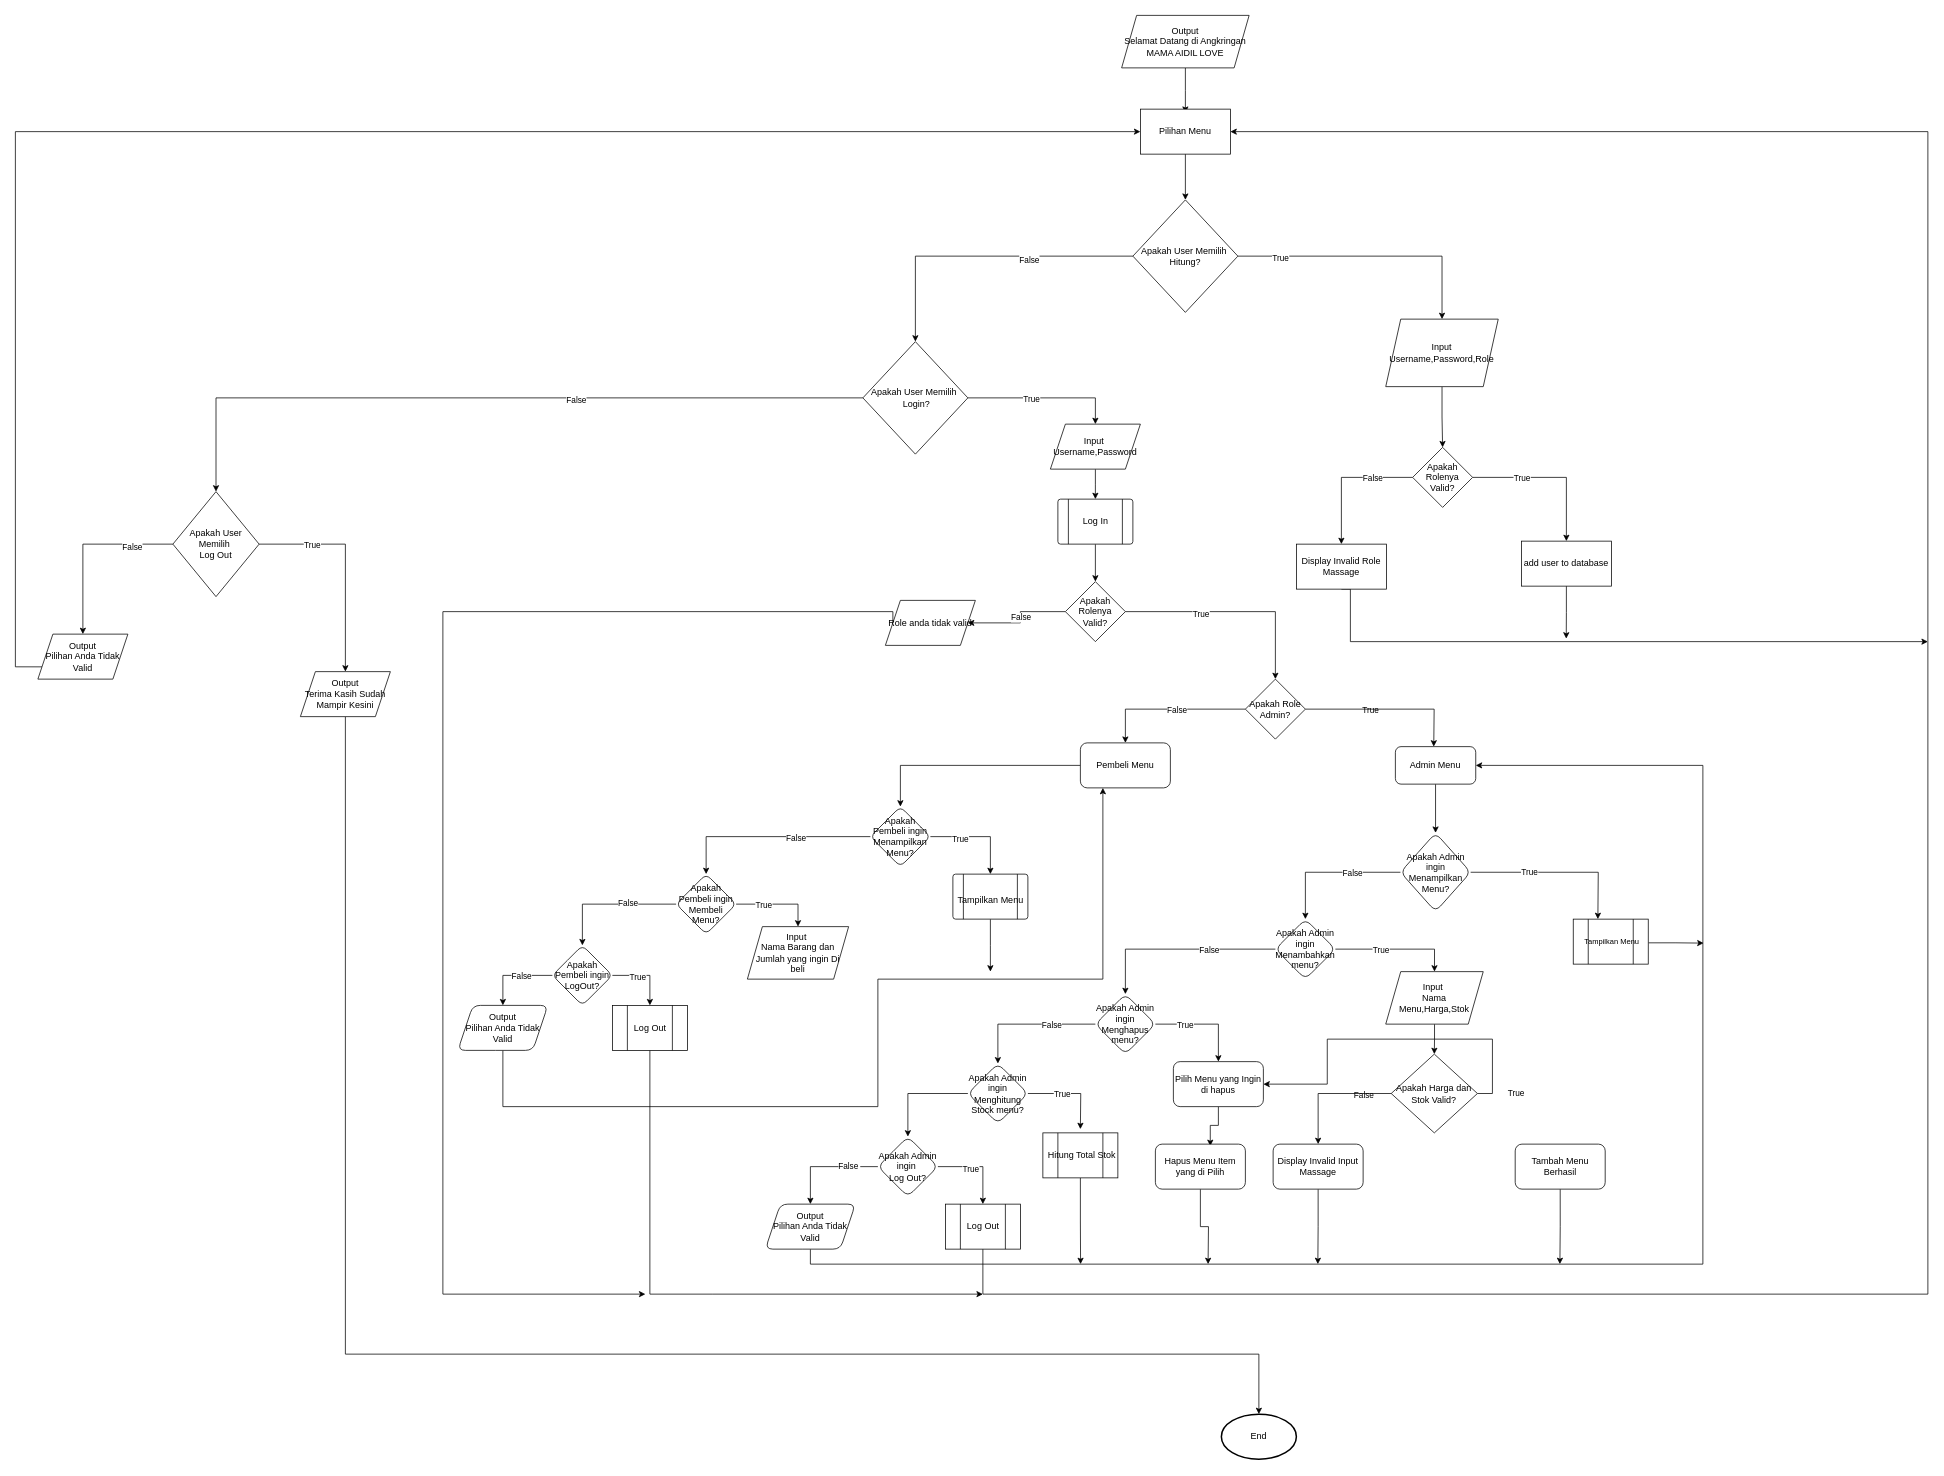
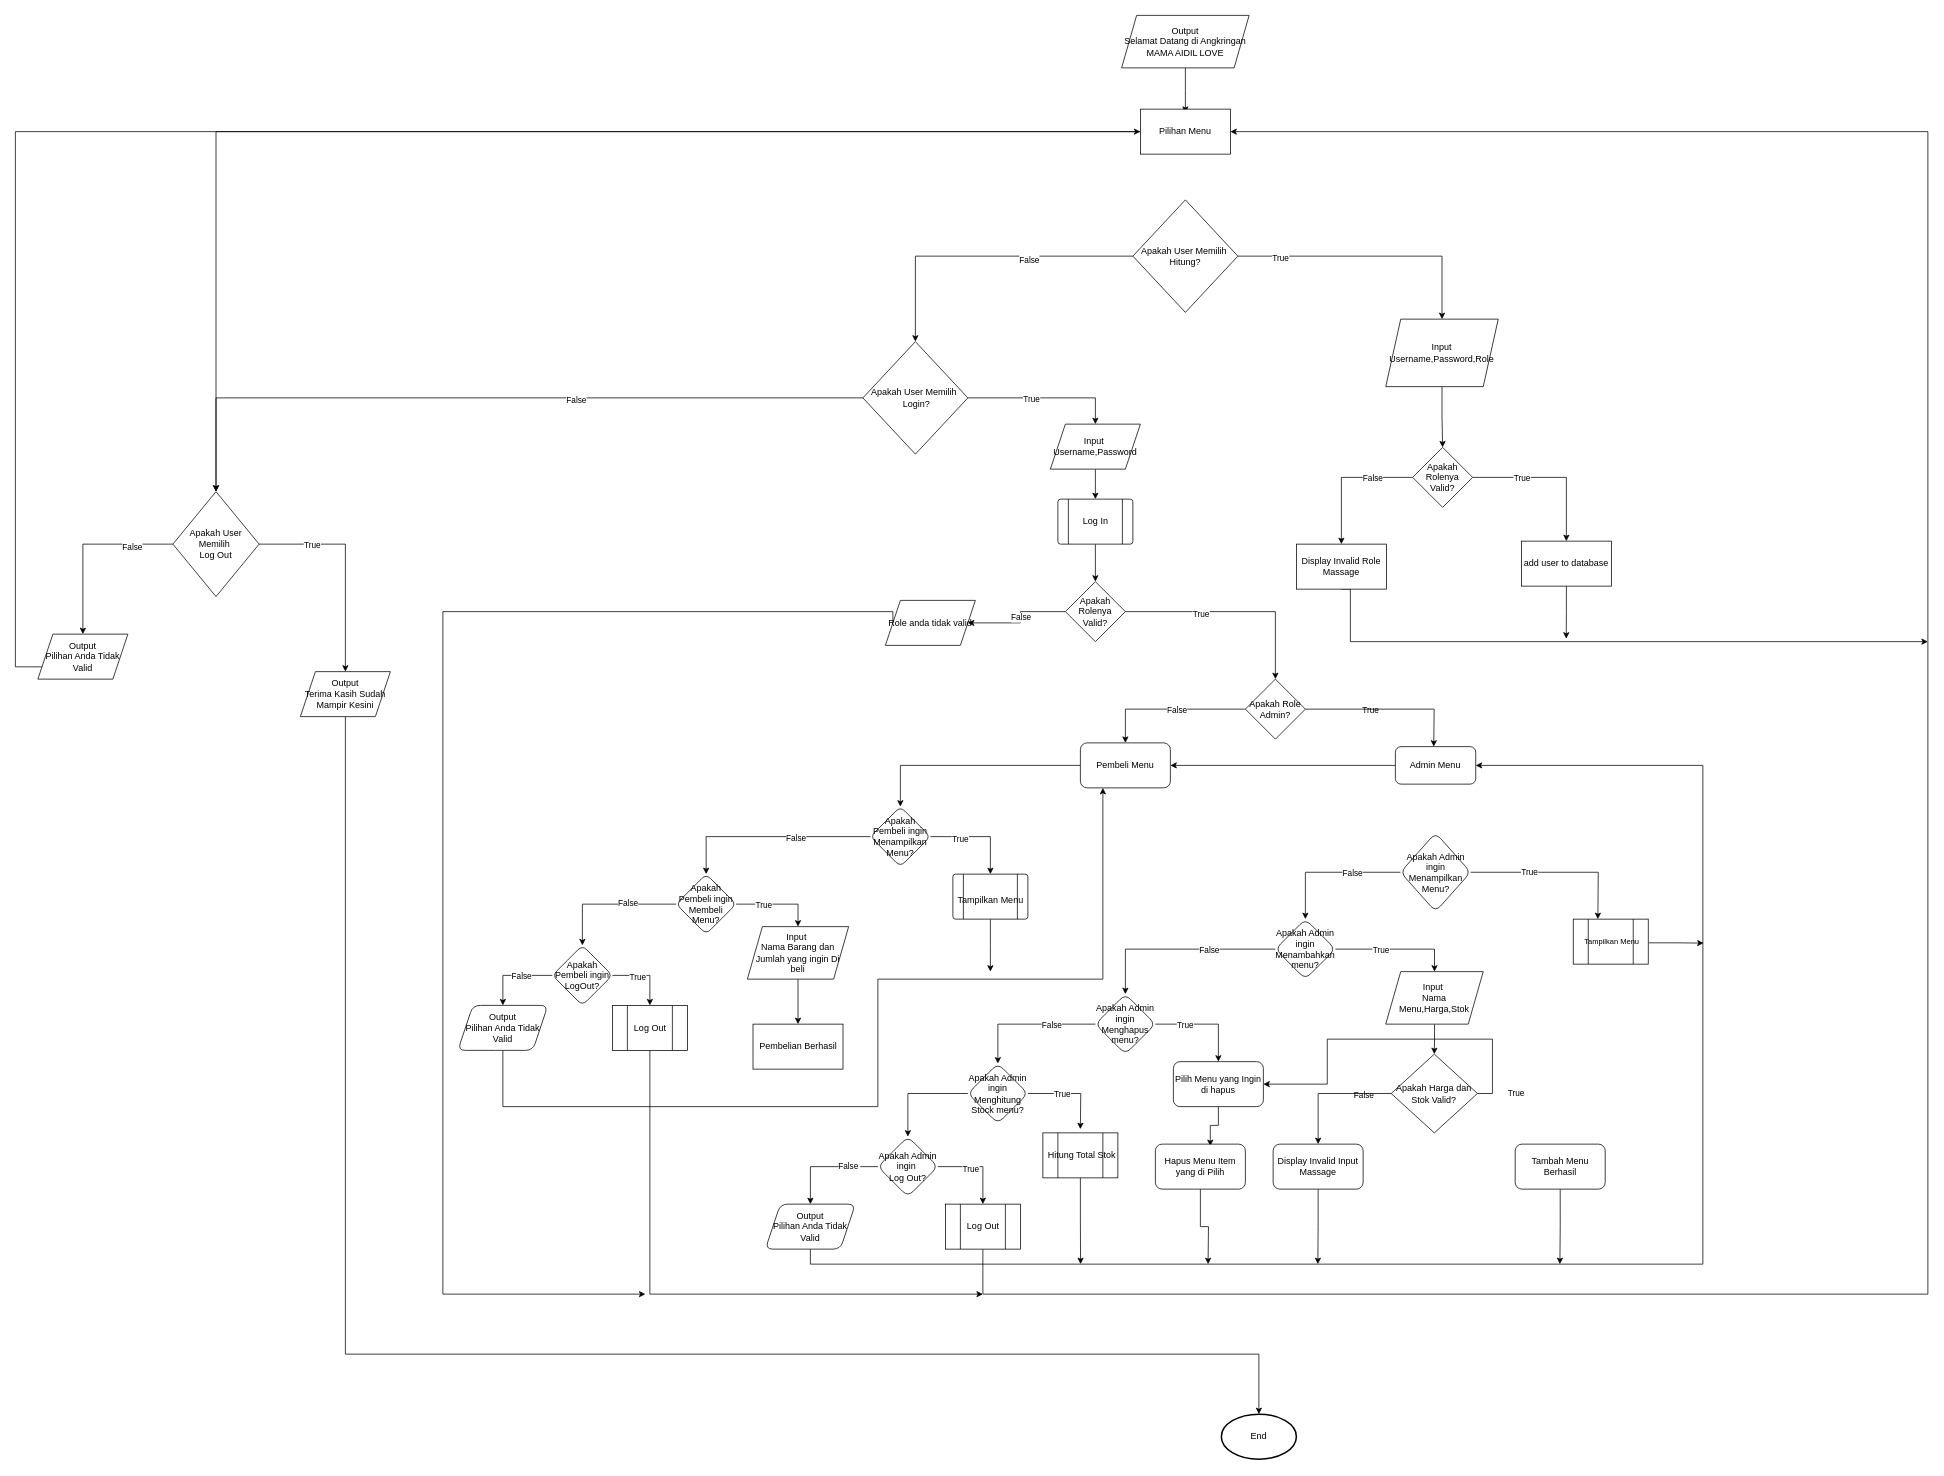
edge "Pilihan Menu" -> "Apakah User Memilih Hitung?": now "Pilihan Menu" -> "Apakah User Memilih Log Out"
edge "Admin Menu" -> "Apakah Admin ingin Menampilkan Menu?": now "Admin Menu" -> "Pembeli Menu"
edge "Input Nama Barang dan Jumlah yang ingin Di beli" -> "Pembelian Berhasil": added
node "Pembelian Berhasil": added
